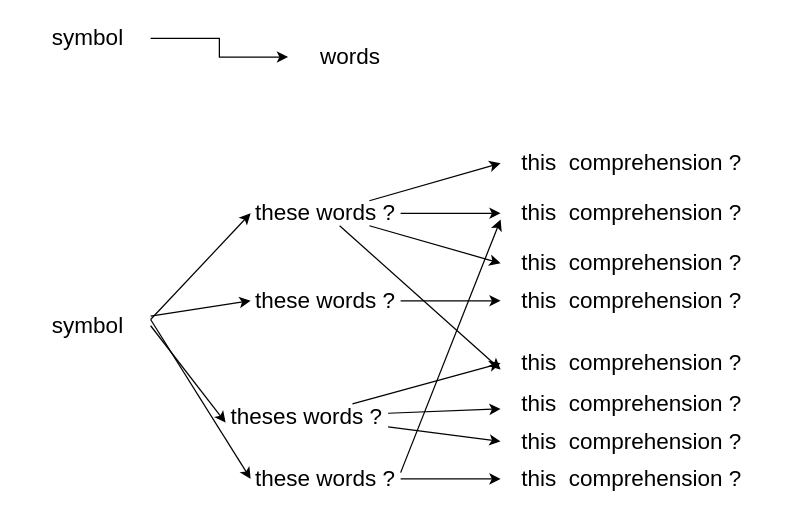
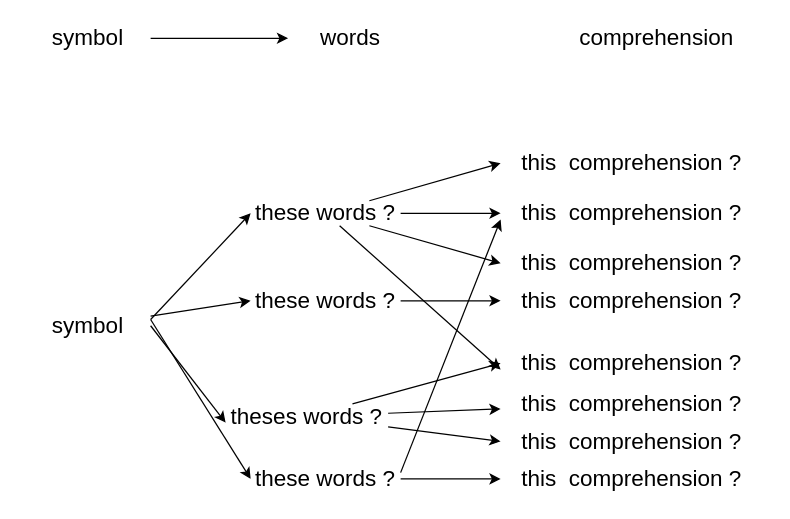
node "comprehension": added
node "words": moved (351, 57) -> (351, 38)
